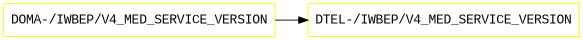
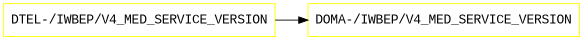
edge "DOMA-/IWBEP/V4_MED_SERVICE_VERSION" -> "DTEL-/IWBEP/V4_MED_SERVICE_VERSION": reversed
